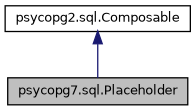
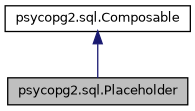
node "psycopg7.sql.Placeholder": label "psycopg7.sql.Placeholder" -> "psycopg2.sql.Placeholder"
